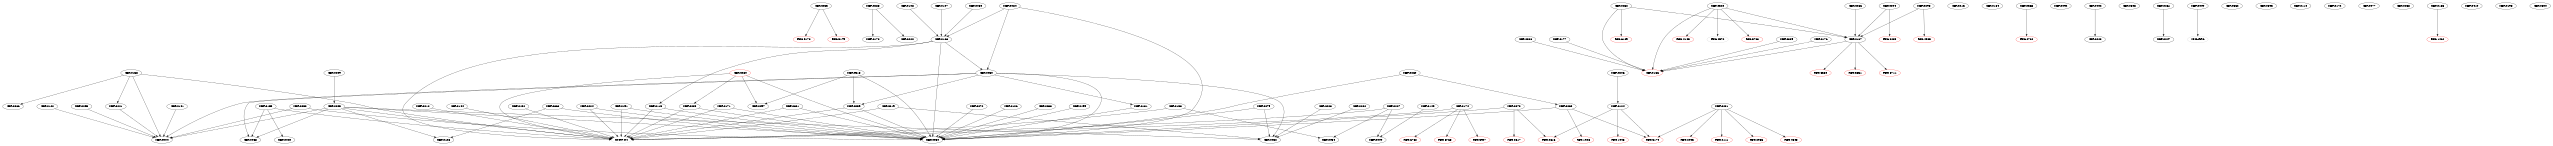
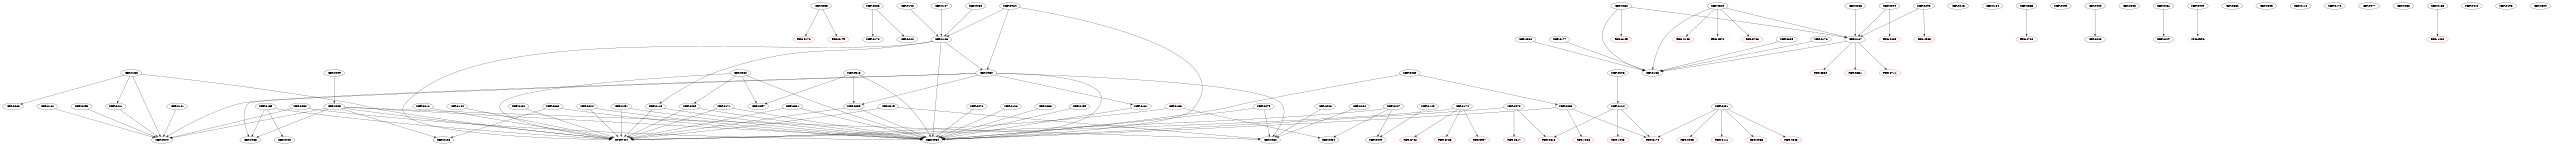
node "XEP-0280": color red -> black
node "XEP-0166": color red -> black
node "XEP-0153": color black -> red
